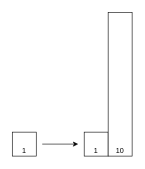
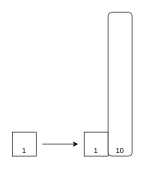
node "10": shape rectangle -> rounded rectangle
